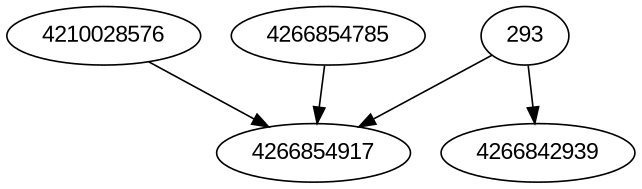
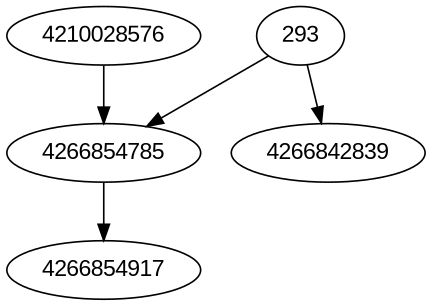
edge "293" -> "4266854917": now "293" -> "4266854785"
edge "4210028576" -> "4266854917": now "4210028576" -> "4266854785"
node "4266842939": label "4266842939" -> "4266842839"
